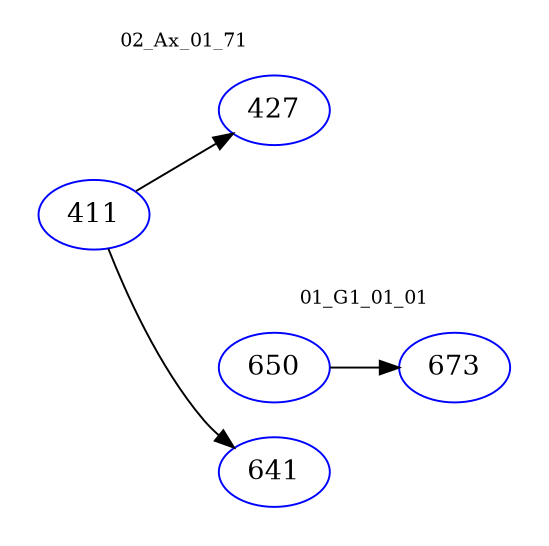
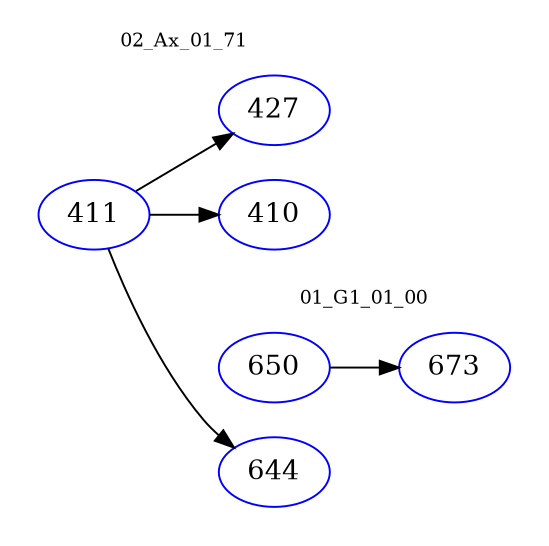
node "410": added
cluster "01_G1_01_01": label "01_G1_01_01" -> "01_G1_01_00"
node "641": label "641" -> "644"
